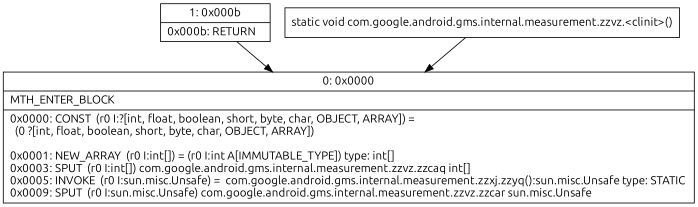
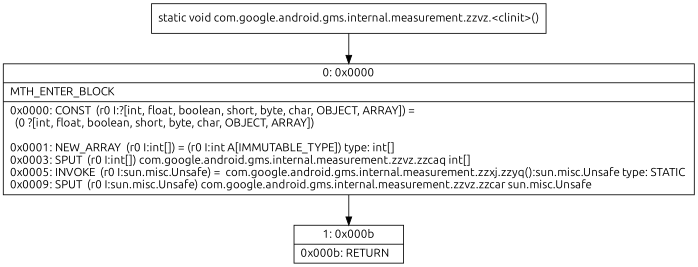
edge "1: 0x000b" -> "0: 0x0000": reversed
